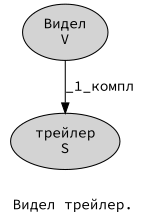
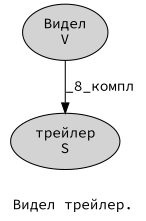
edge "Видел V" -> "трейлер S": label "_1_компл" -> "_8_компл"
